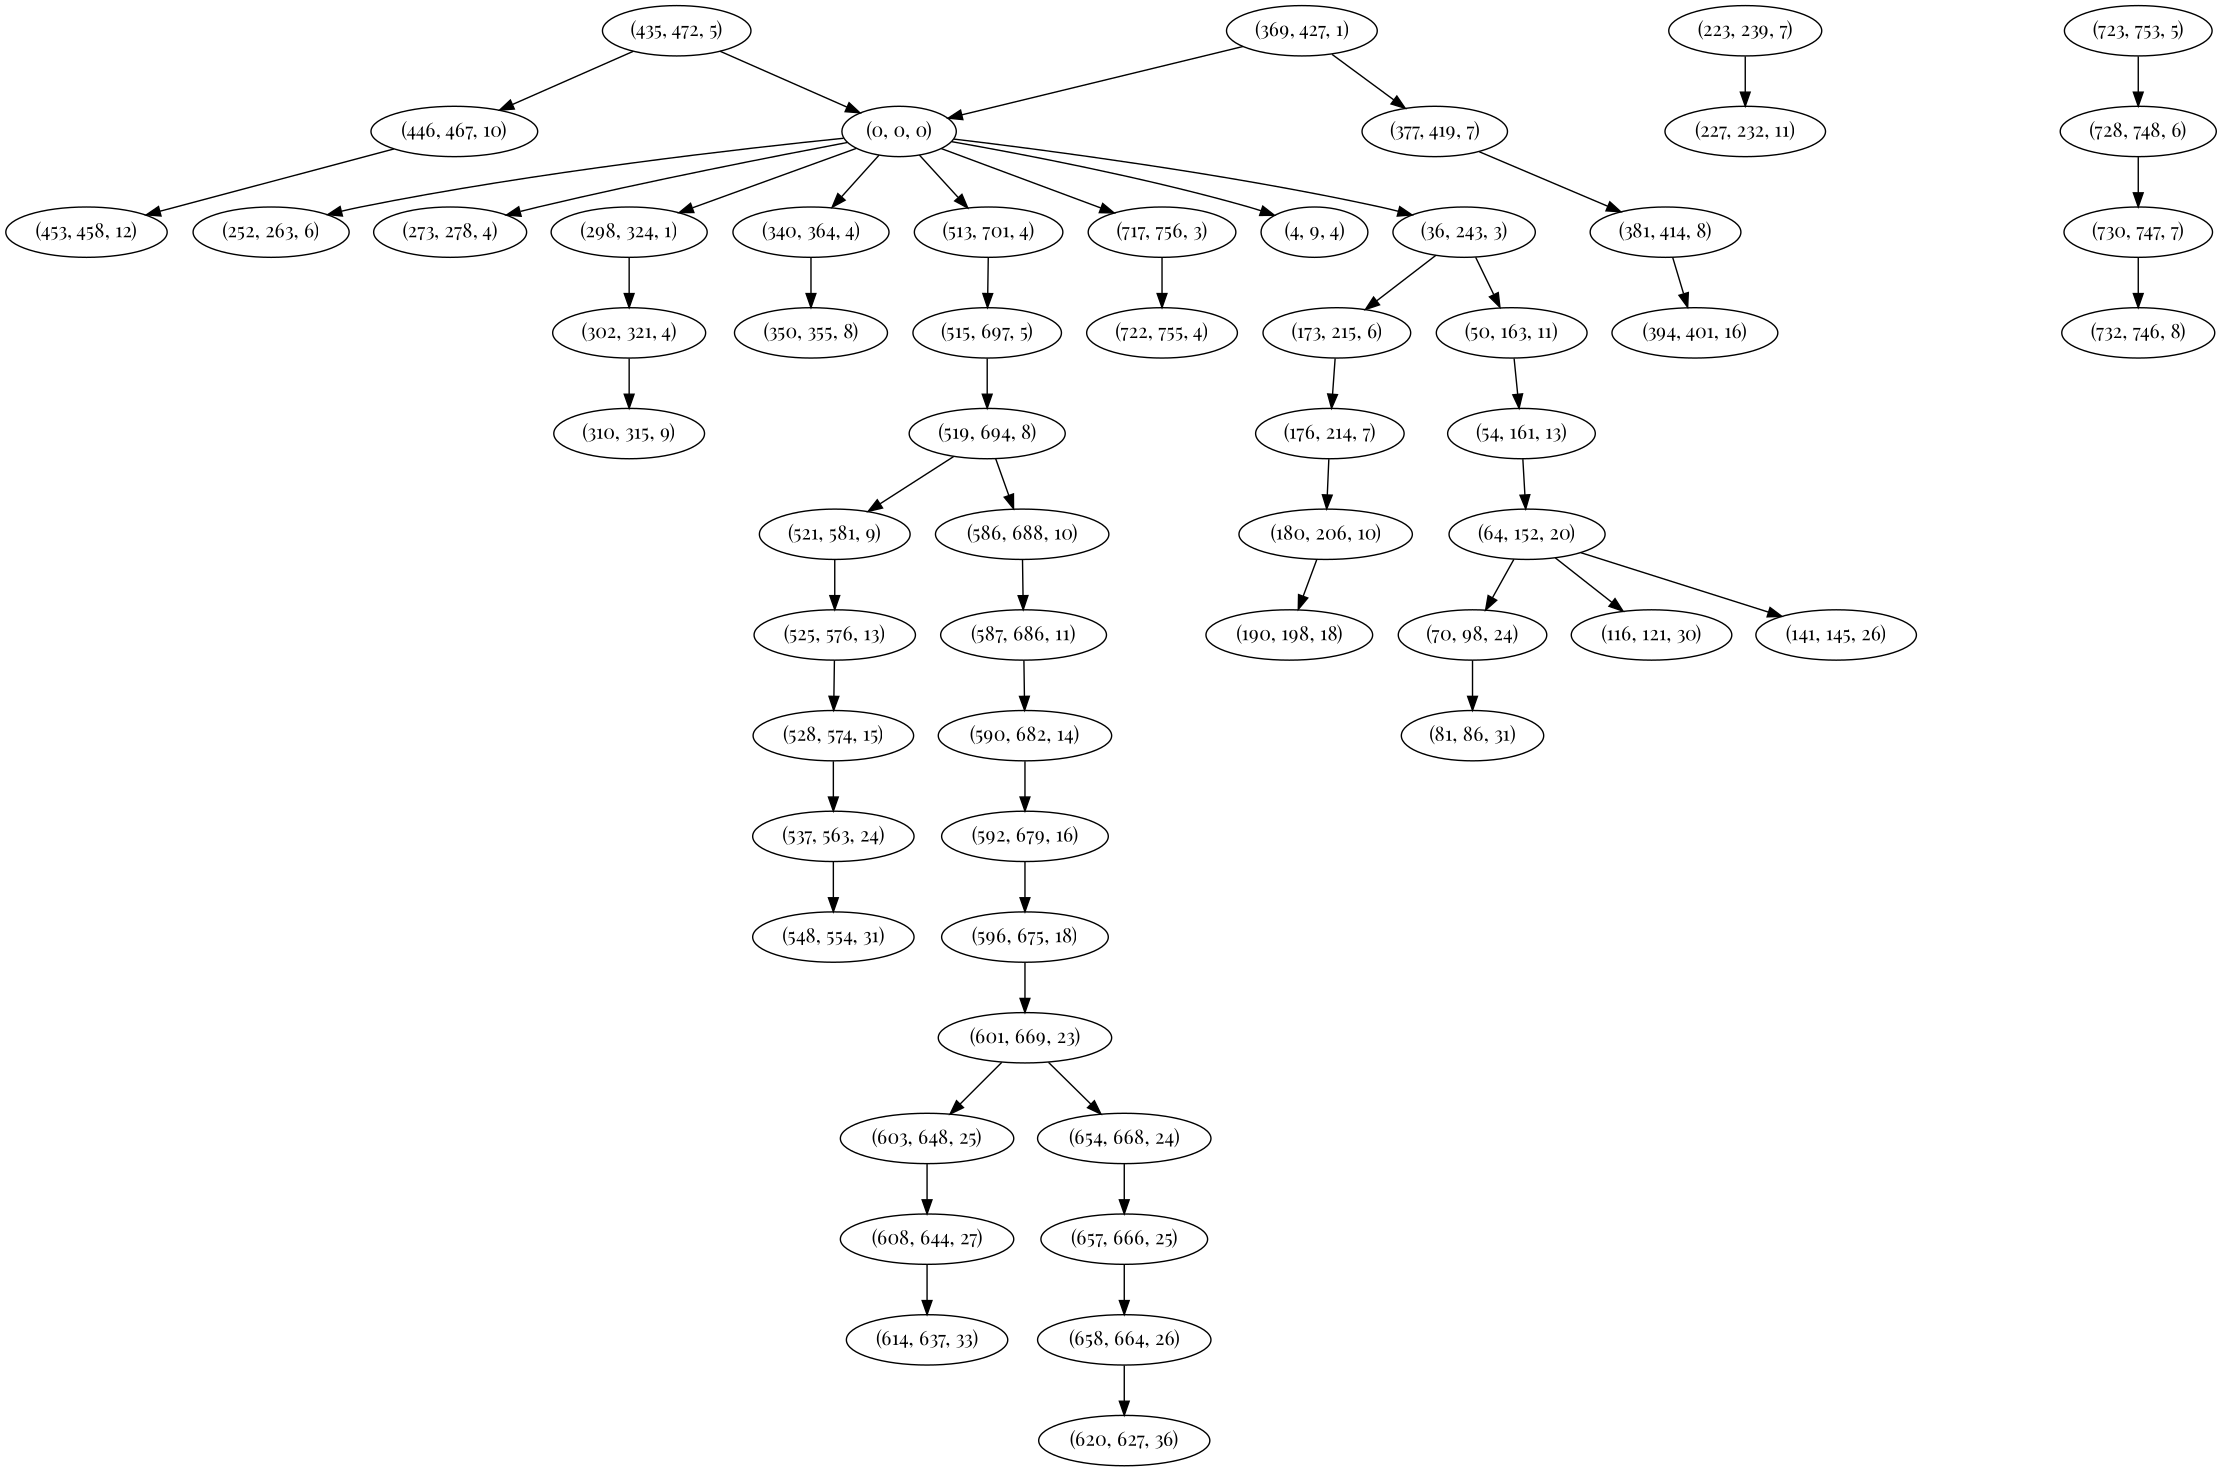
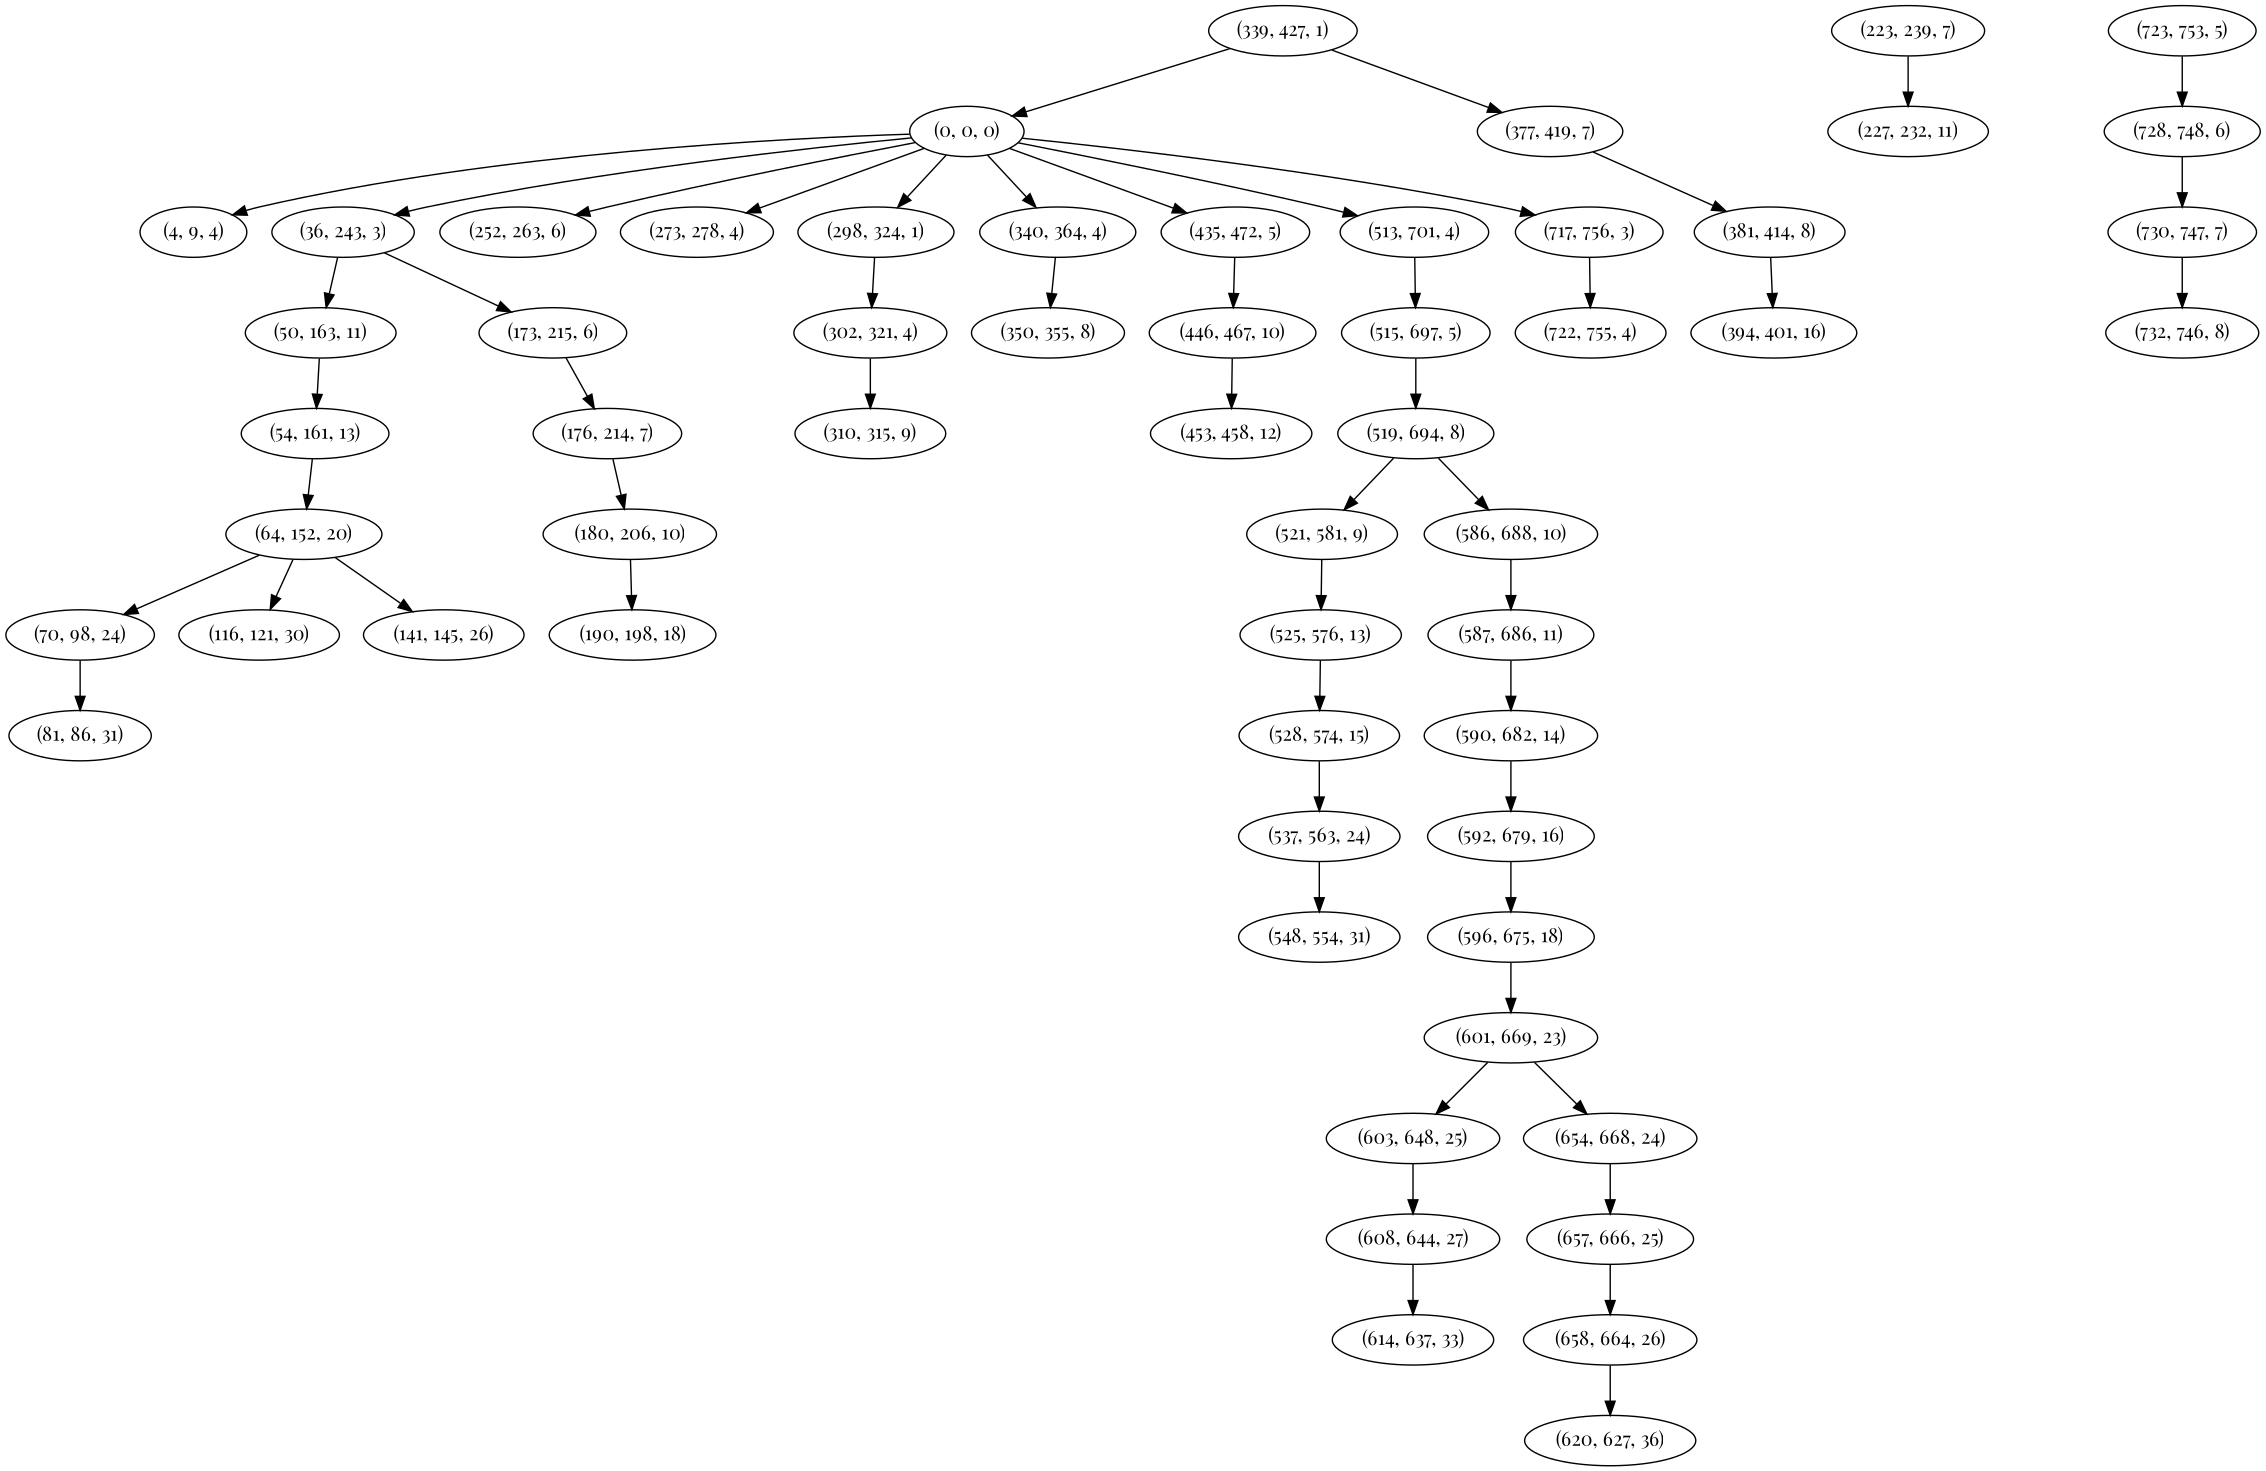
node "(369, 427, 1)": label "(369, 427, 1)" -> "(339, 427, 1)"
edge "(435, 472, 5)" -> "(0, 0, 0)": reversed
